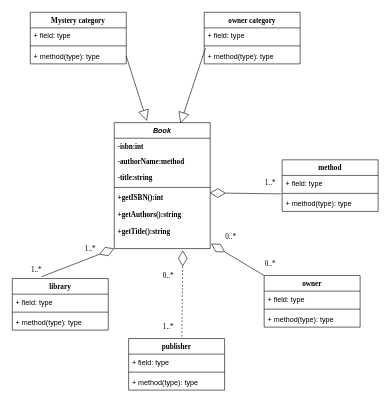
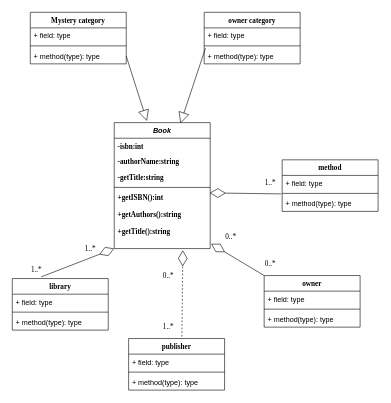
node "-authorName:method": label "-authorName:method" -> "-authorName:string"
node "-title:string": label "-title:string" -> "-getTitle:string"
